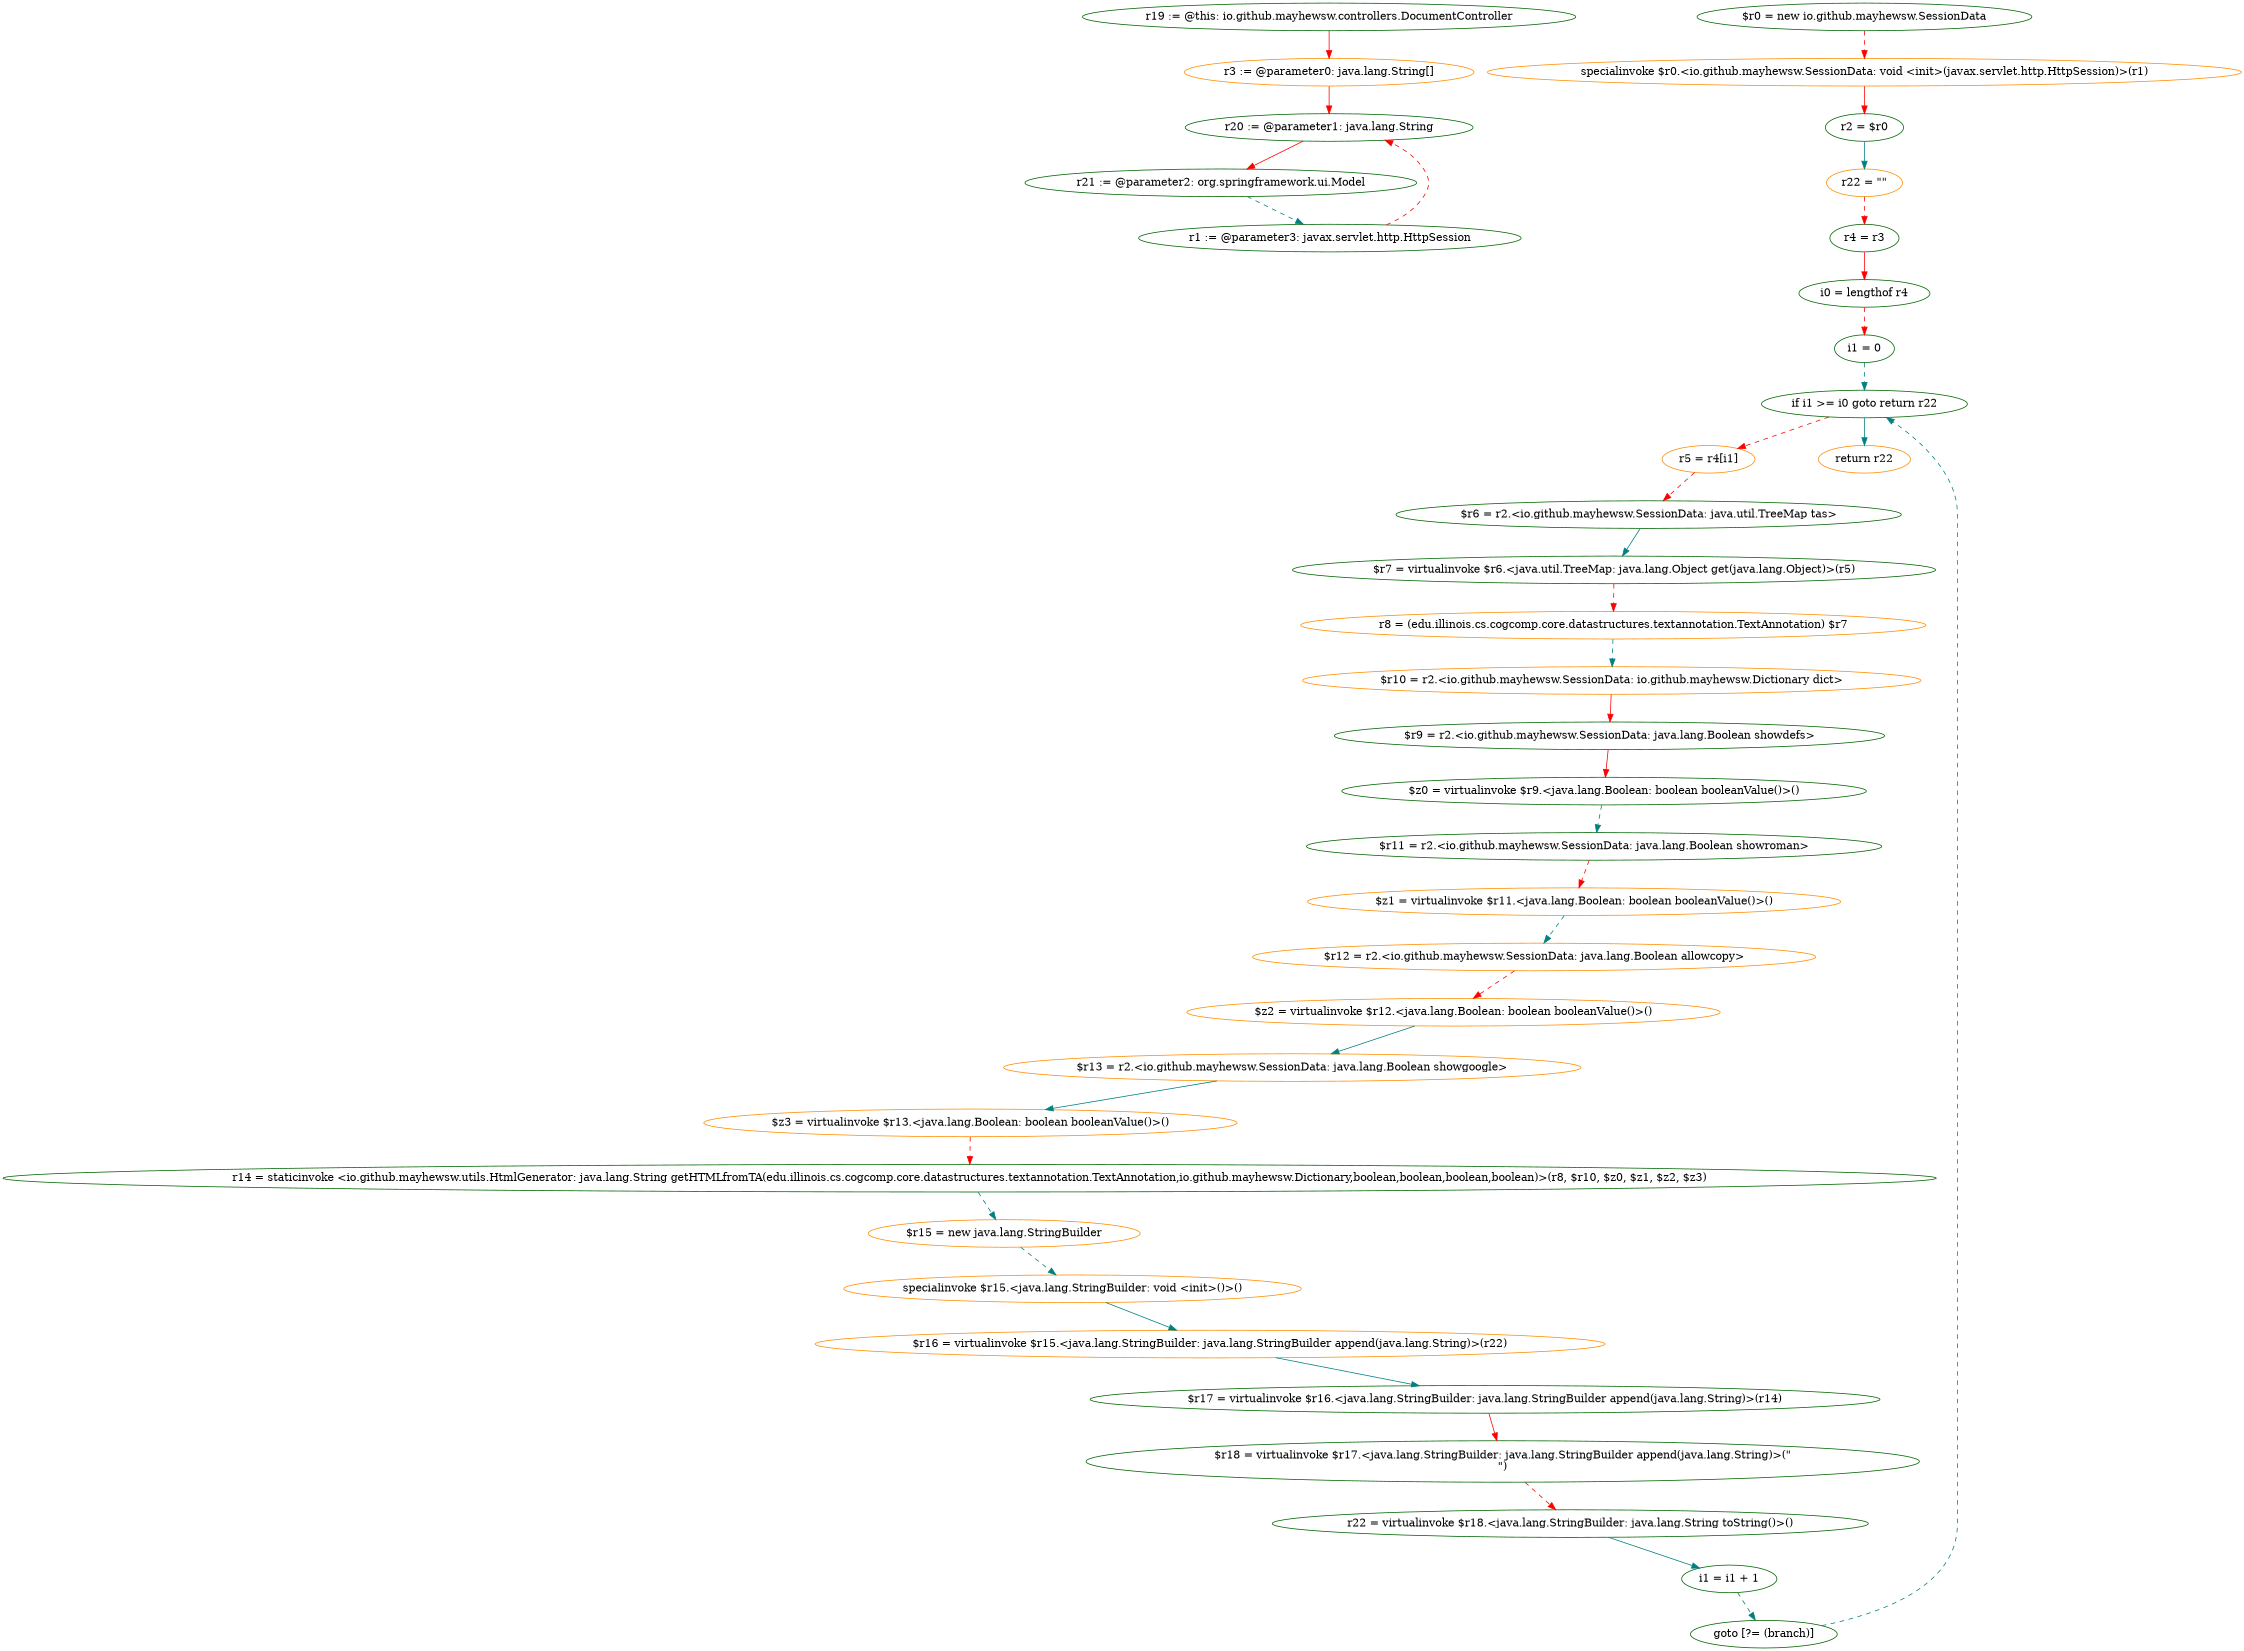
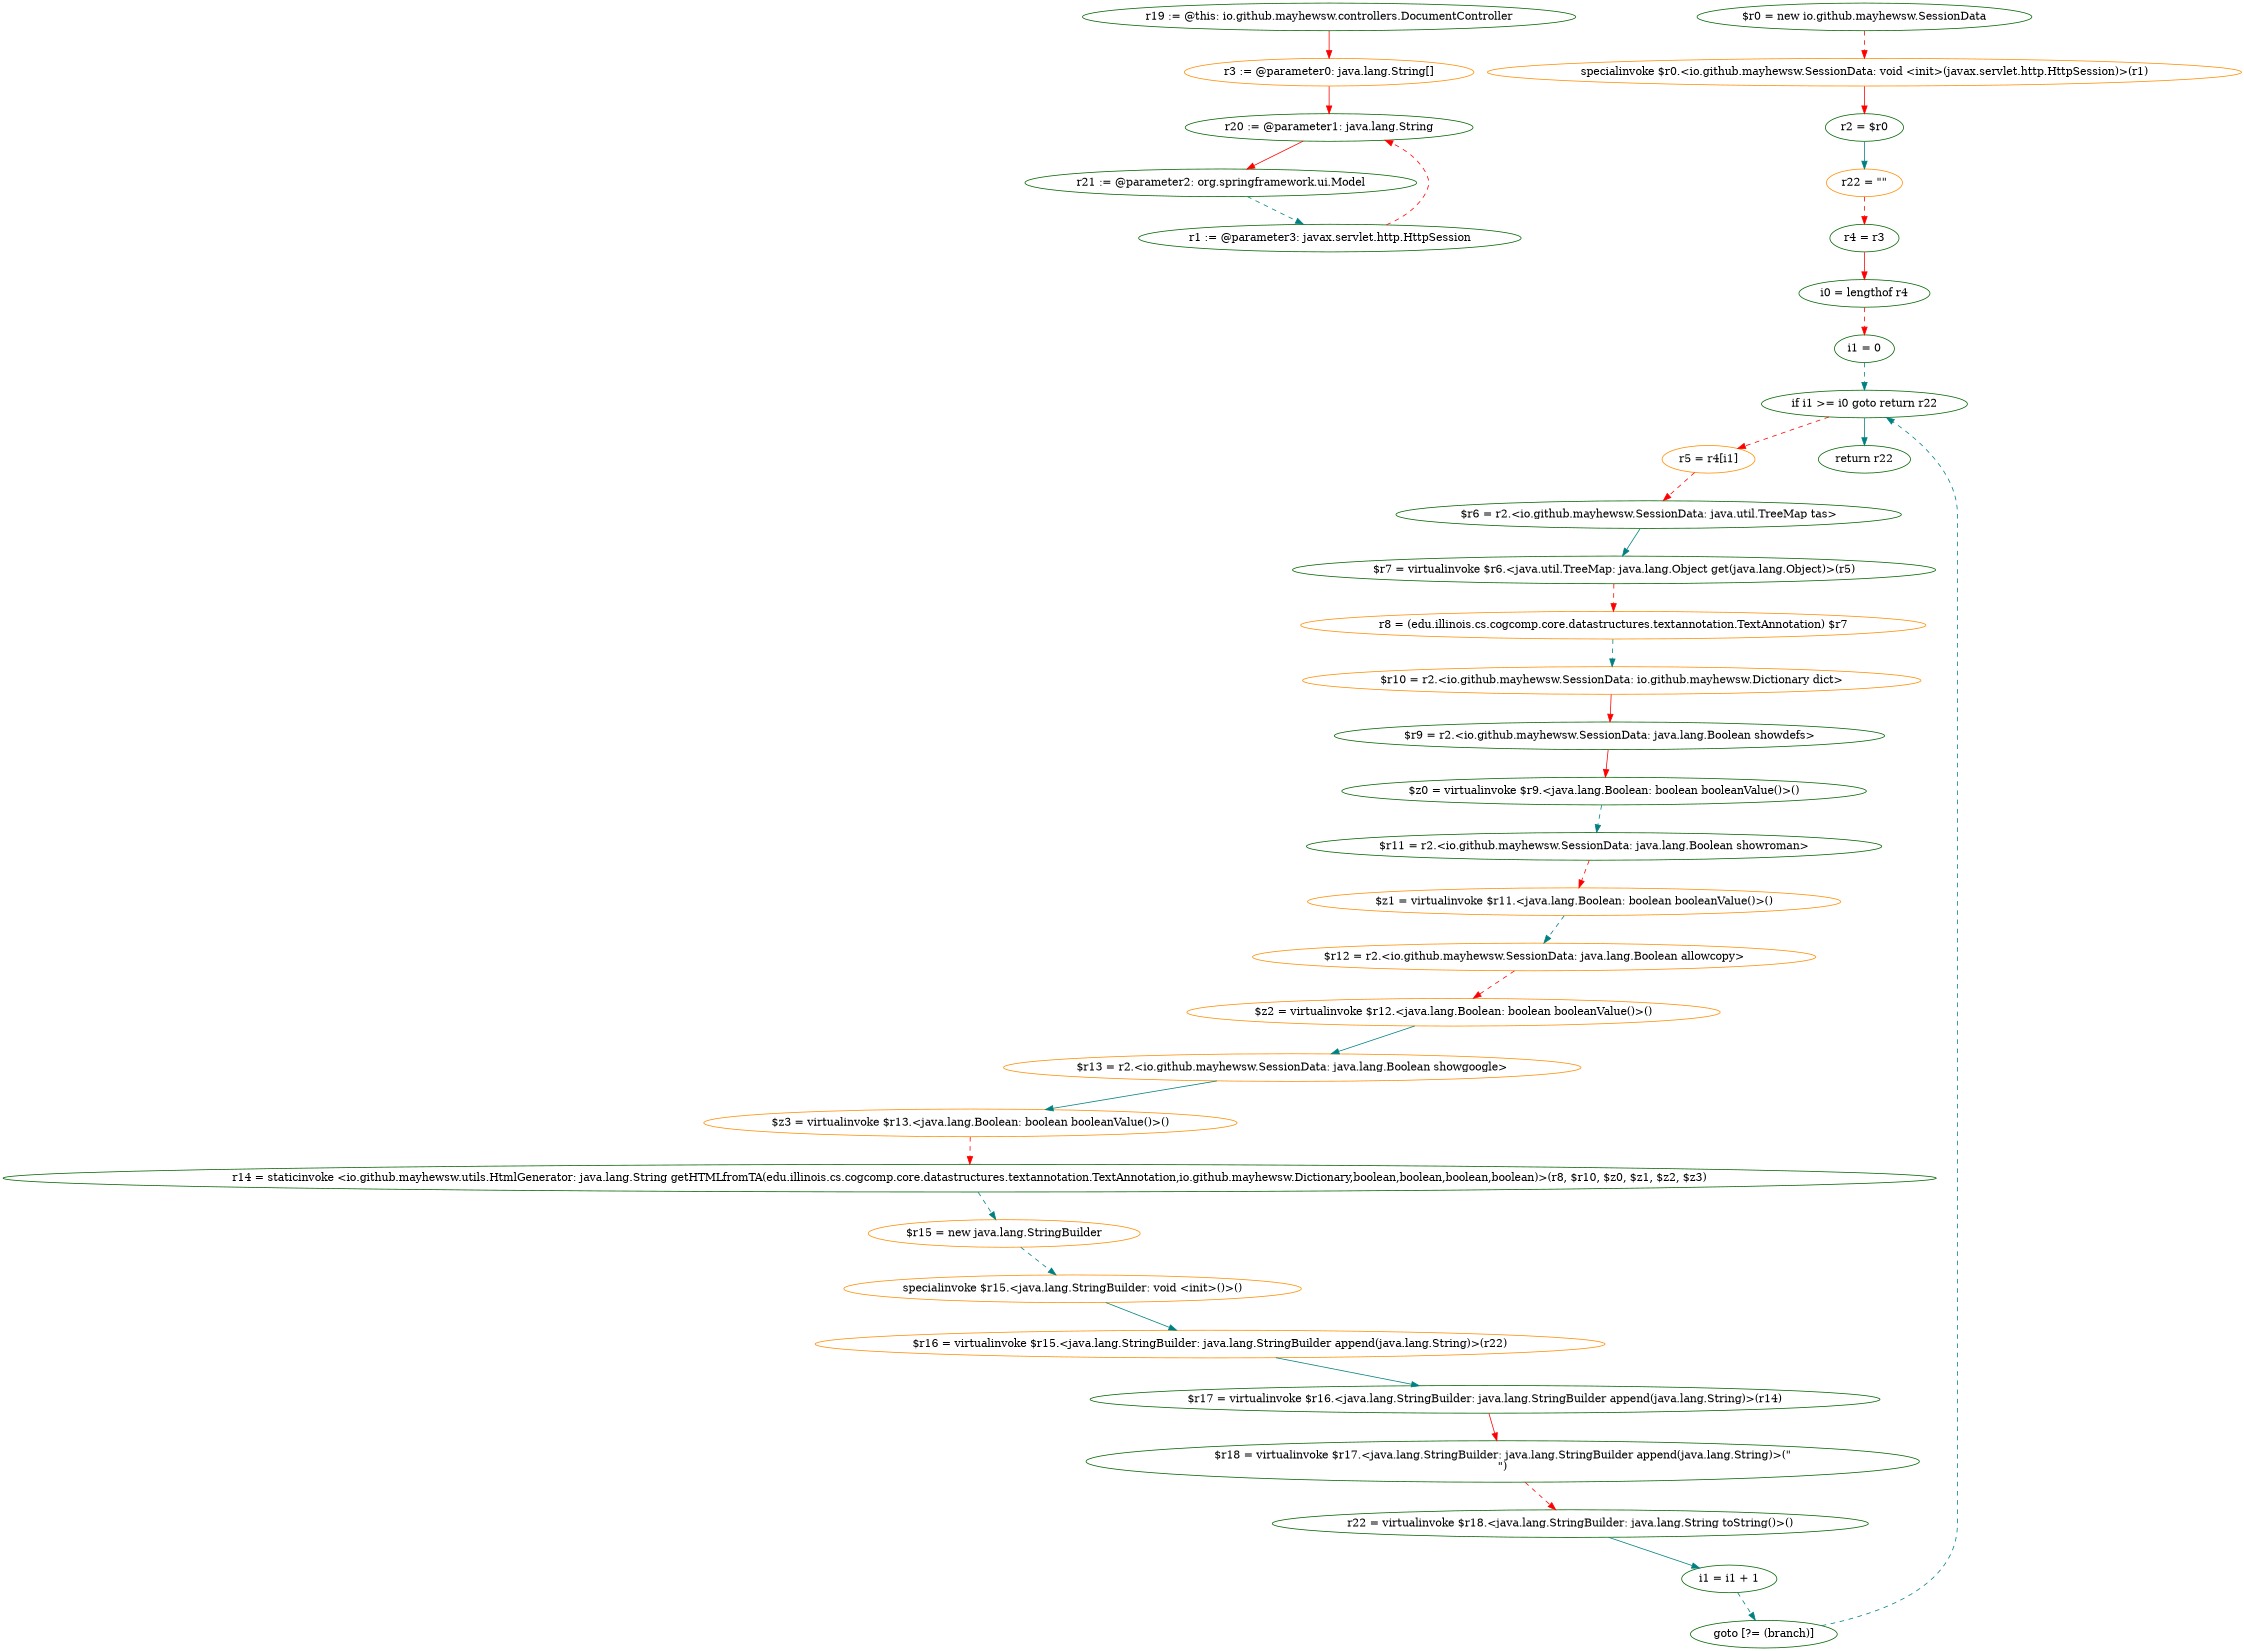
node "return r22": color darkorange -> darkgreen
